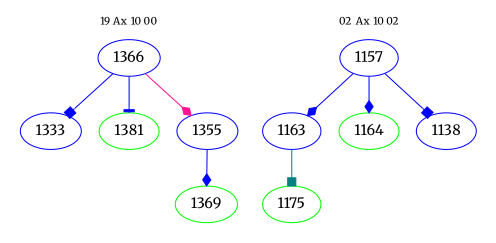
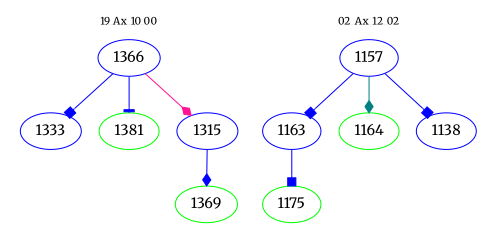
cluster "02_Ax_10_02": label "02_Ax_10_02" -> "02_Ax_12_02"
edge "1157" -> "1164": color blue -> teal
edge "1157" -> "1163": arrowhead diamond -> box
node "1355": label "1355" -> "1315"
edge "1163" -> "1175": color teal -> blue
